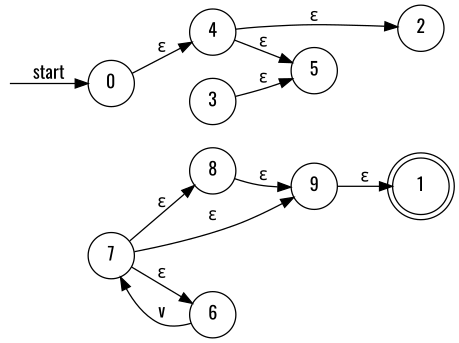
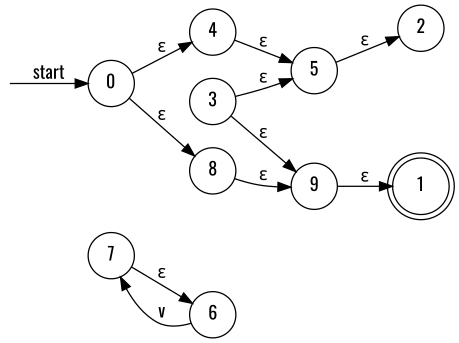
edge "4" -> "2": now "5" -> "2"
edge "7" -> "8": now "0" -> "8"
edge "7" -> "9": now "3" -> "9"
